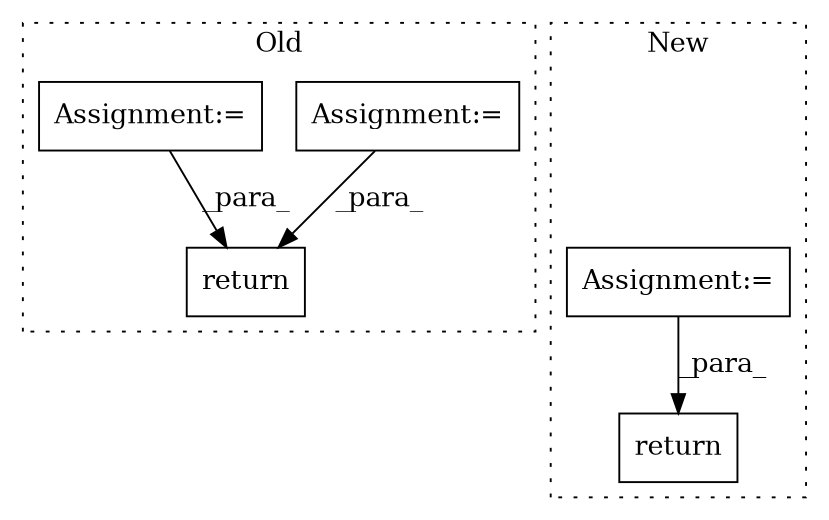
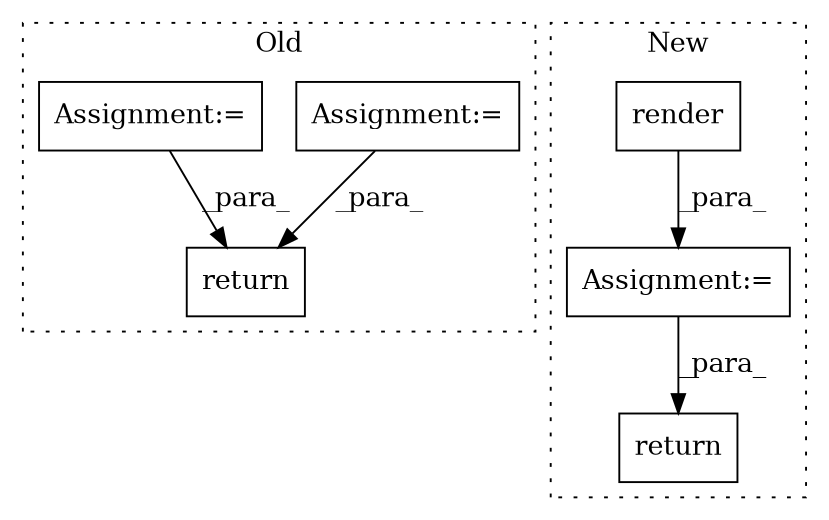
node "render": added
